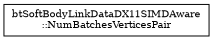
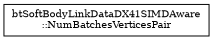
node "btSoftBodyLinkDataDX11SIMDAware ::NumBatchesVerticesPair": label "btSoftBodyLinkDataDX11SIMDAware ::NumBatchesVerticesPair" -> "btSoftBodyLinkDataDX41SIMDAware ::NumBatchesVerticesPair"
